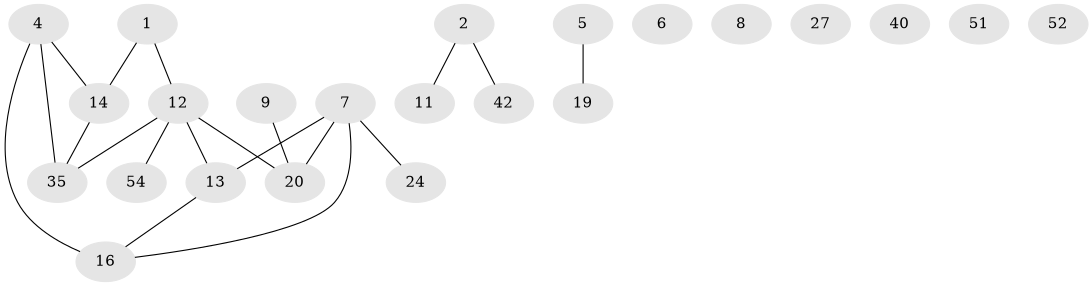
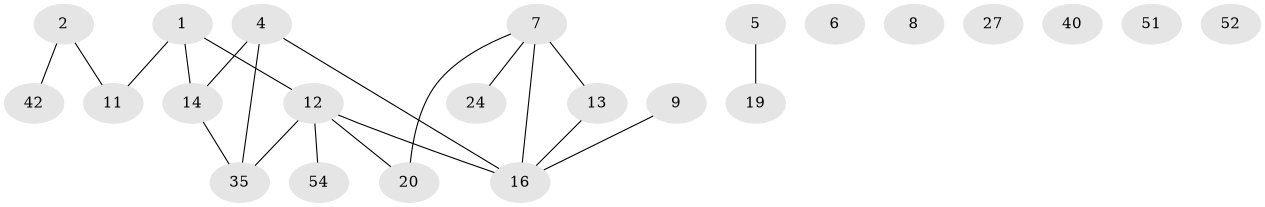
edge "1" -- "11": added
edge "9" -- "20": now "9" -- "16"
edge "12" -- "13": now "12" -- "16"
